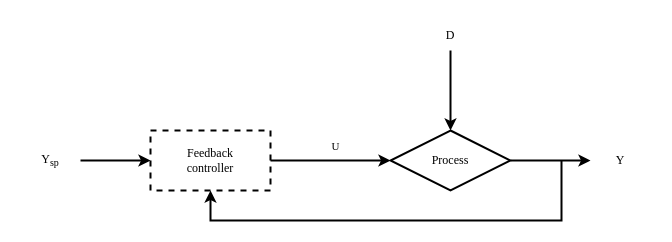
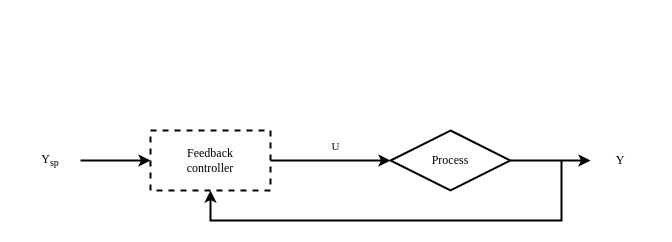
node "D": removed
edge "D" -> "Process": removed
